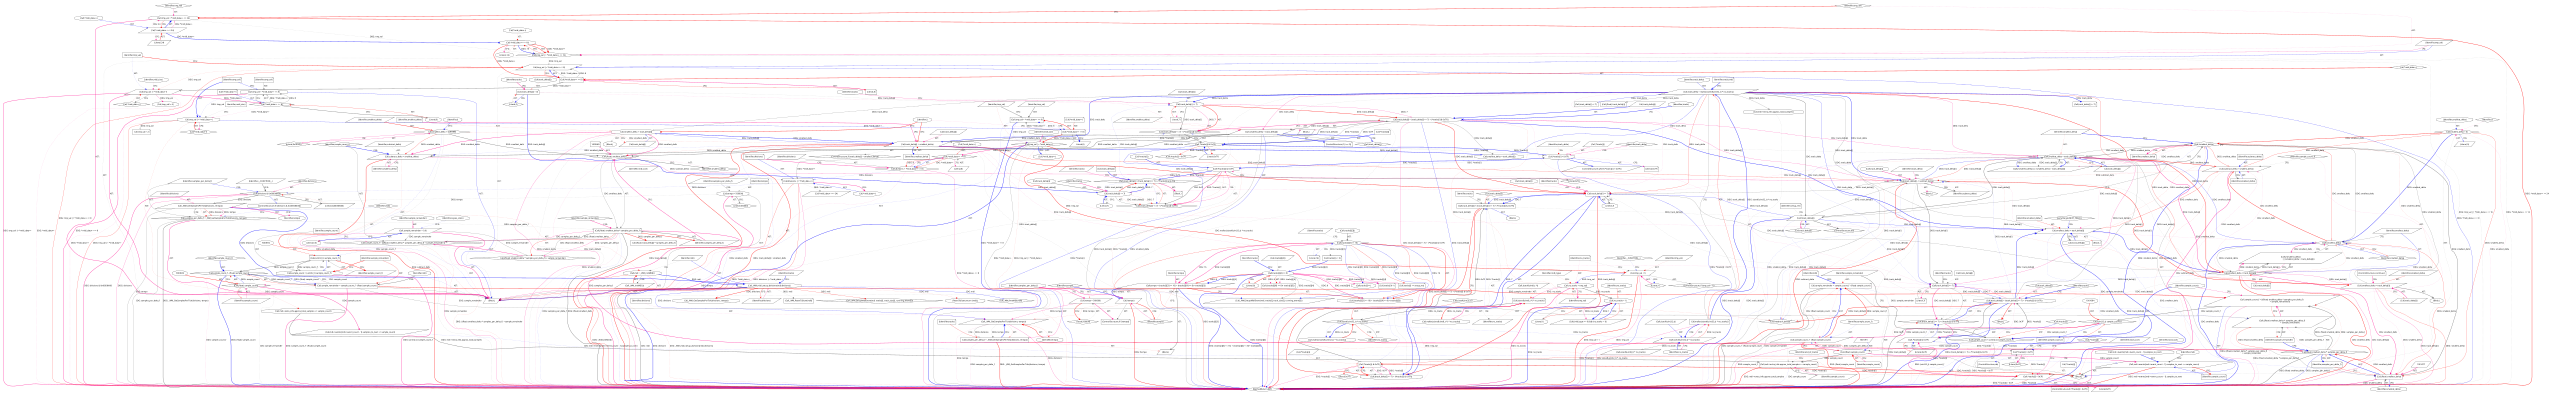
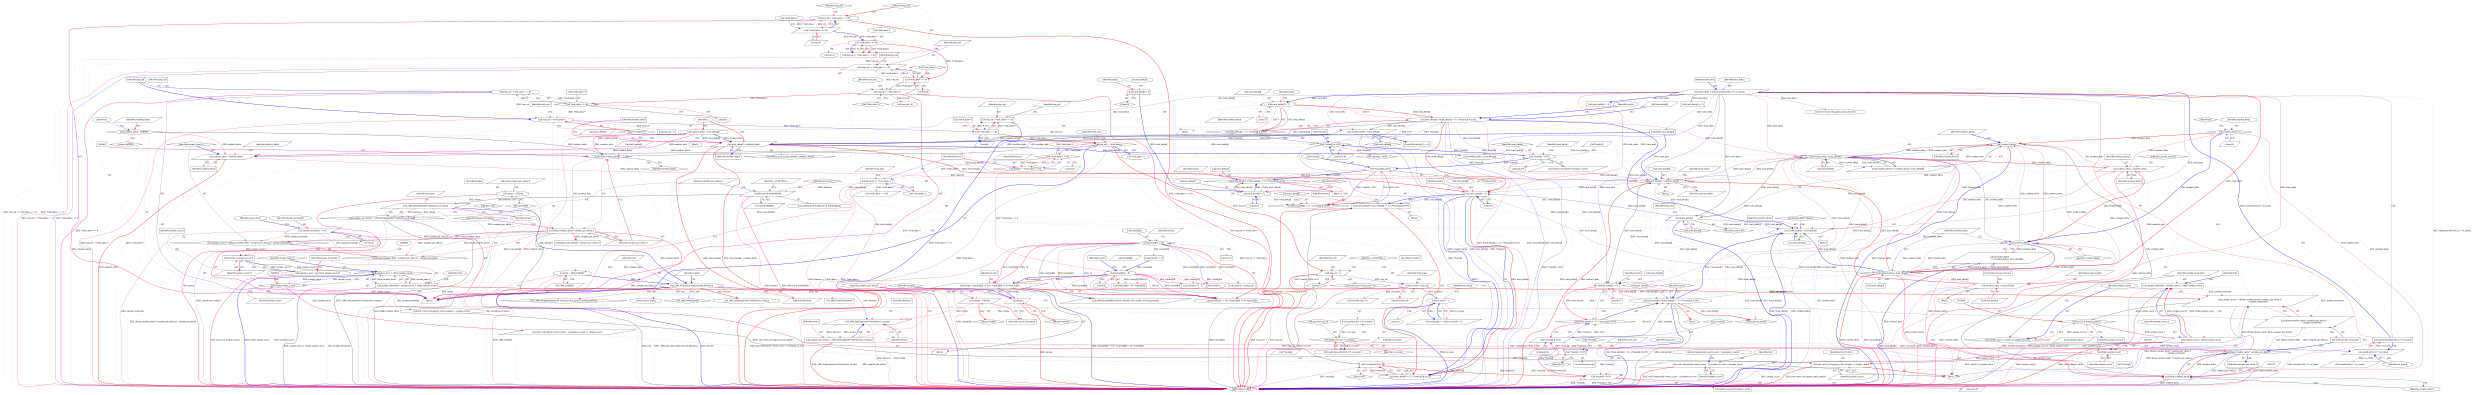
node "(Call,tmp_val |= *midi_data++ << 16)": shape diamond -> note
edge "(Call,track_delta = malloc(sizeof(uint32_t) * no_tracks))" -> "(Call,track_delta[i] < smallest_delta)": now "(Call,(float) track_delta[i])" -> "(Call,track_delta[i] < smallest_delta)"
edge "(Call,track_delta = malloc(sizeof(uint32_t) * no_tracks))" -> "(Call,track_delta[i] -= subtract_delta)": now "(Call,(float) track_delta[i])" -> "(Call,track_delta[i] -= subtract_delta)"
edge "(Literal,0xffffffff)" -> "(Call,smallest_delta = 0xffffffff)": removed, label "AST:"
node "(Call,divisions & 0x00008000)": shape diamond -> parallelogram
edge "(Identifier,sysex_store)" -> "(Call,sample_remainder = 0.0)": style dotted -> bold
edge "(Call,no_tracks = tmp_val)" -> "(Call,sizeof(uint8_t *) * no_tracks)": now "(Call,no_tracks = tmp_val)" -> "(Call,sizeof(uint8_t *))"
node "(ResetToStart,return (mdi);)": label "(ResetToStart,return (mdi);)" -> "(Return,return (mdi);)"
edge "(Call,tracks[i][4] << 8)" -> "(MethodReturn,RET)": style bold -> solid
node "(Call,malloc(sizeof(uint8_t *) * no_tracks))": removed
edge "(Call,divisions = *midi_data++ << 8)" -> "(MethodReturn,RET)": now "(Call,divisions = *midi_data++ << 8)" -> "(Call,tracks[i][4] << 8)"
